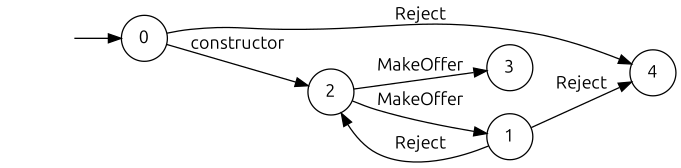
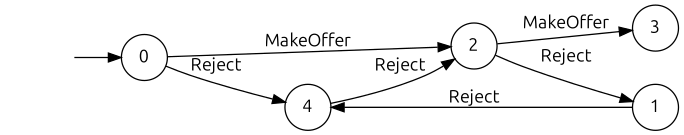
edge "0" -> "2": label "constructor" -> "MakeOffer"
edge "2" -> "1": label "MakeOffer" -> "Reject"
edge "1" -> "2": now "4" -> "2"
